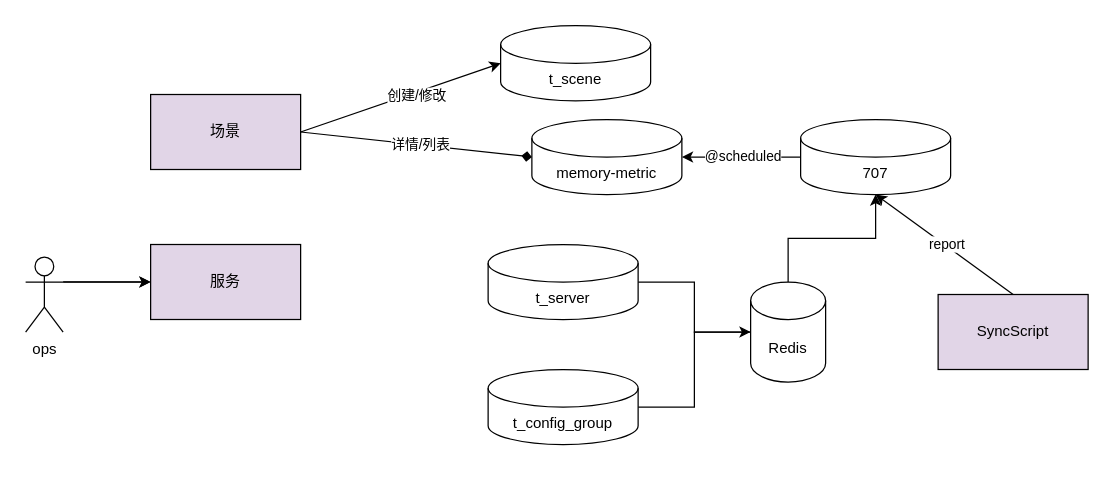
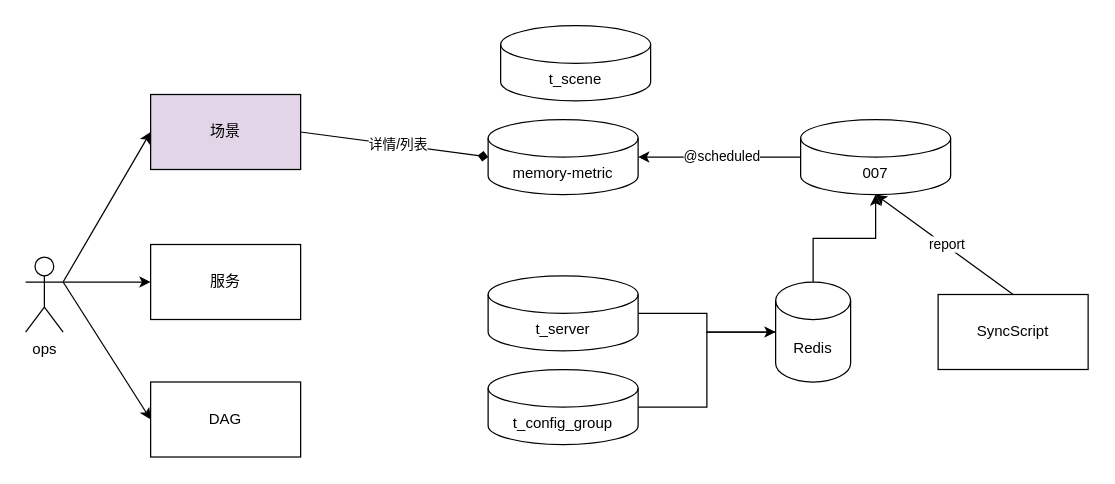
edge "场景" -> "t_scene": removed, label "创建/修改"
node "memory-metric": moved (607, 157) -> (563, 157)
node "707": label "707" -> "007"
edge "ops" -> "服务": now "ops" -> "场景"
node "服务": fillcolor #e1d5e7 -> #ffffff
node "t_server": moved (563, 282) -> (563, 313)
node "Redis": moved (788, 332) -> (813, 332)
node "SyncScript": fillcolor #e1d5e7 -> #ffffff
edge "ops" -> "DAG": added
node "DAG": added
